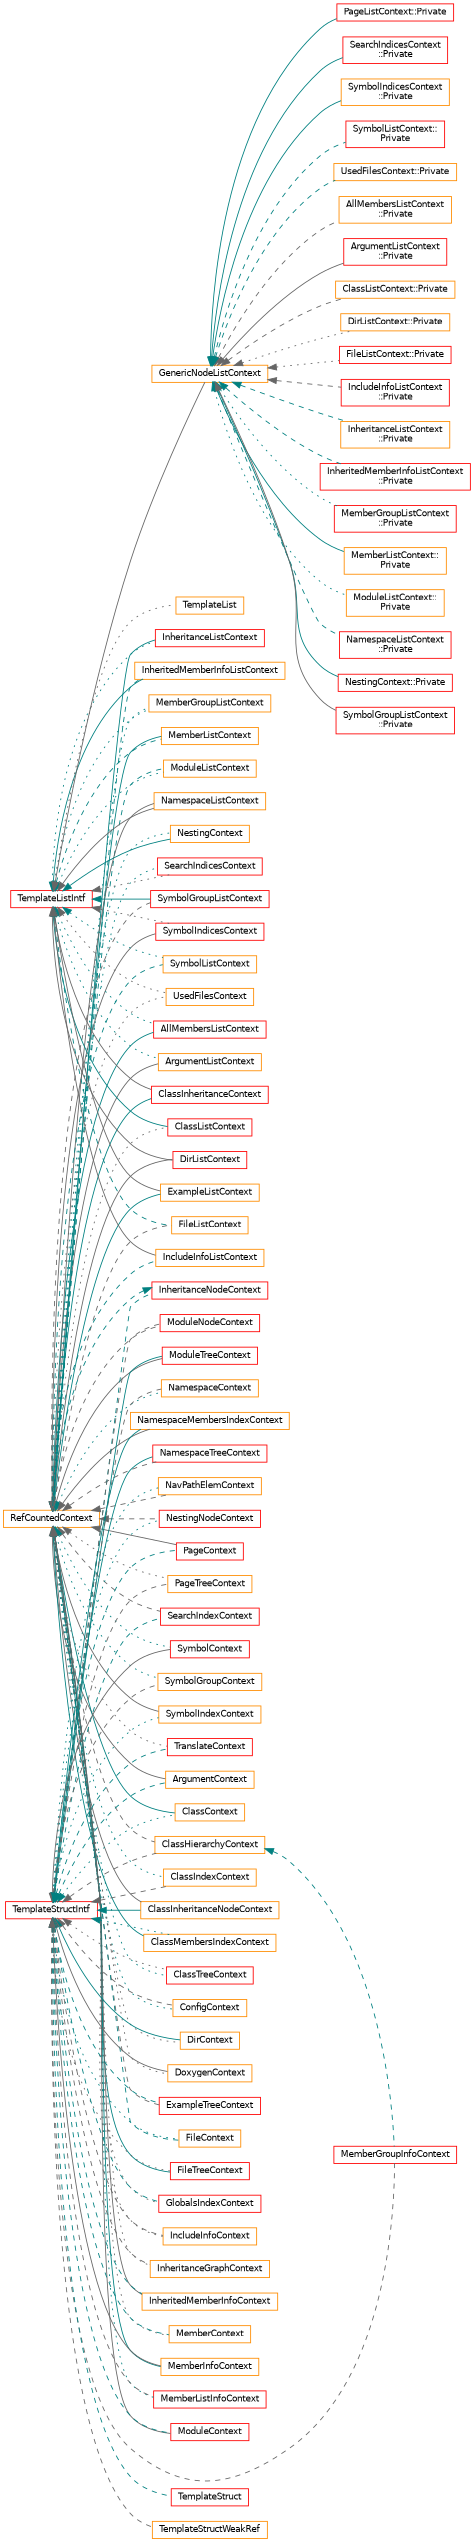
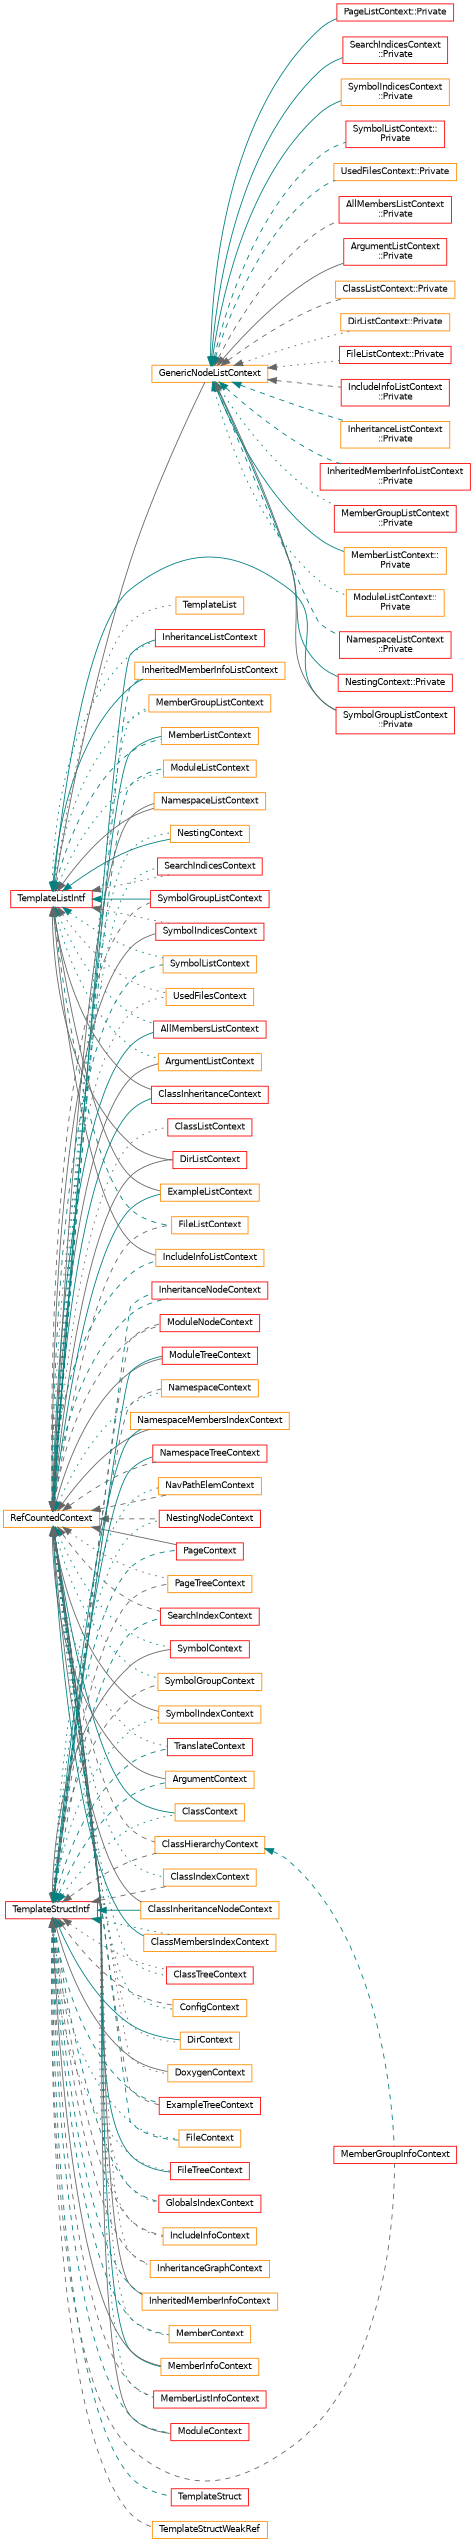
node "AllMembersListContext ::Private": color darkorange -> red
edge "ClassListContext" -> "TemplateListIntf": now "SymbolGroupListContext ::Private" -> "TemplateListIntf"
edge "RefCountedContext" -> "InheritanceNodeContext": reversed
